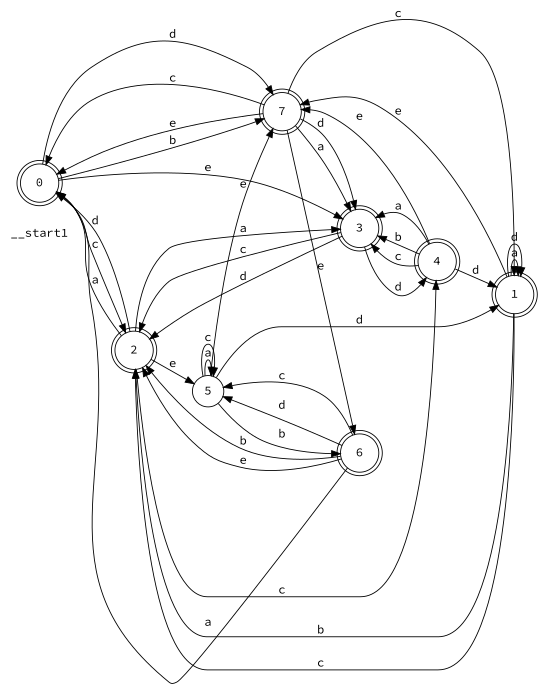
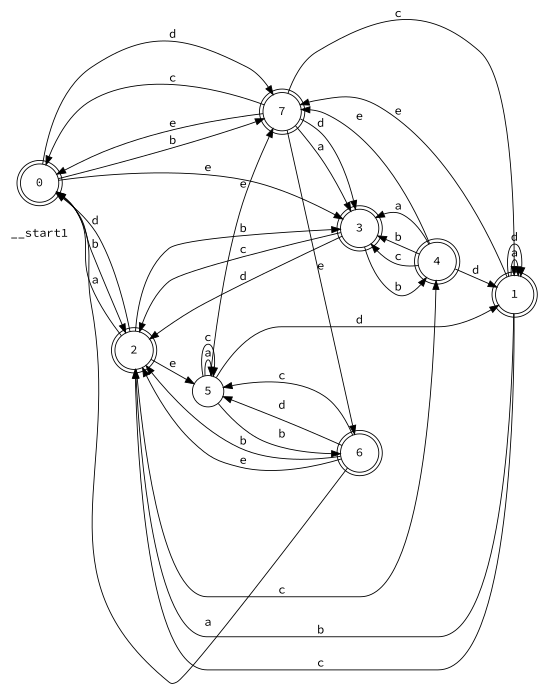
edge "2" -> "3": label "a" -> "b"
edge "0" -> "2": label "c" -> "b"
edge "3" -> "4": label "d" -> "b"
